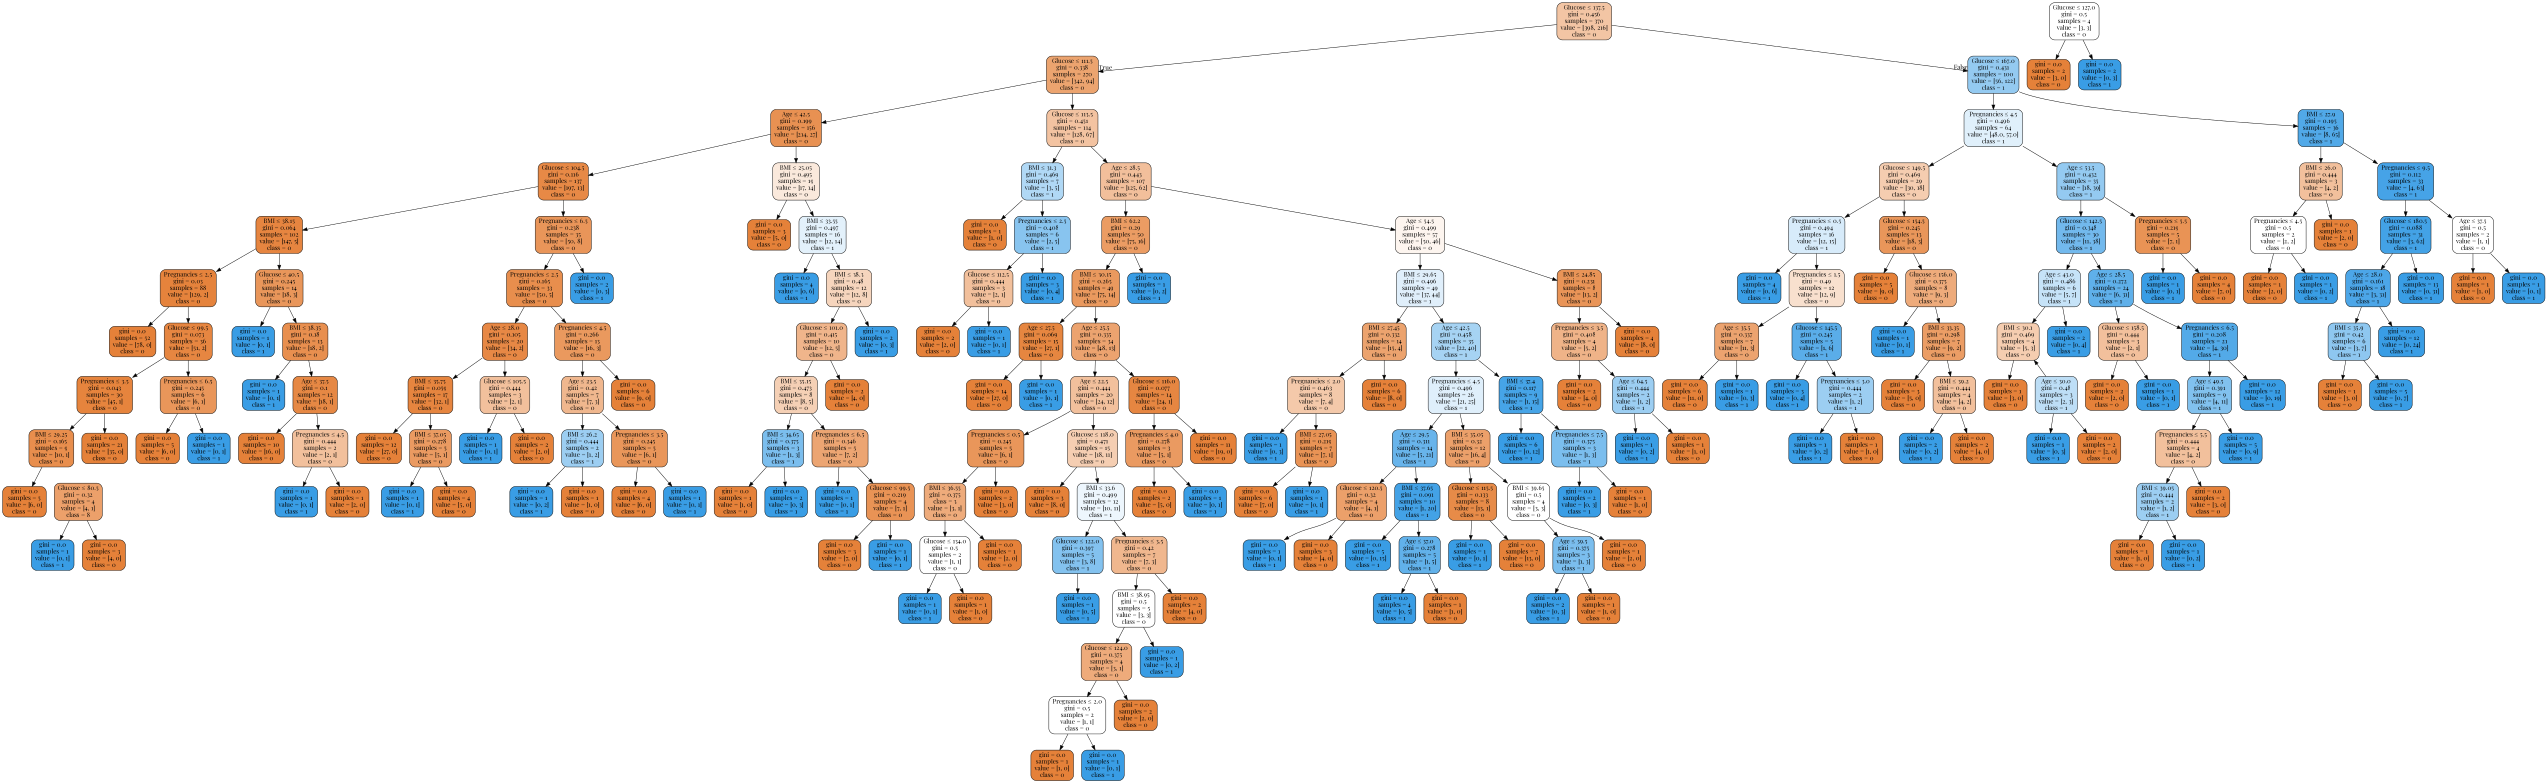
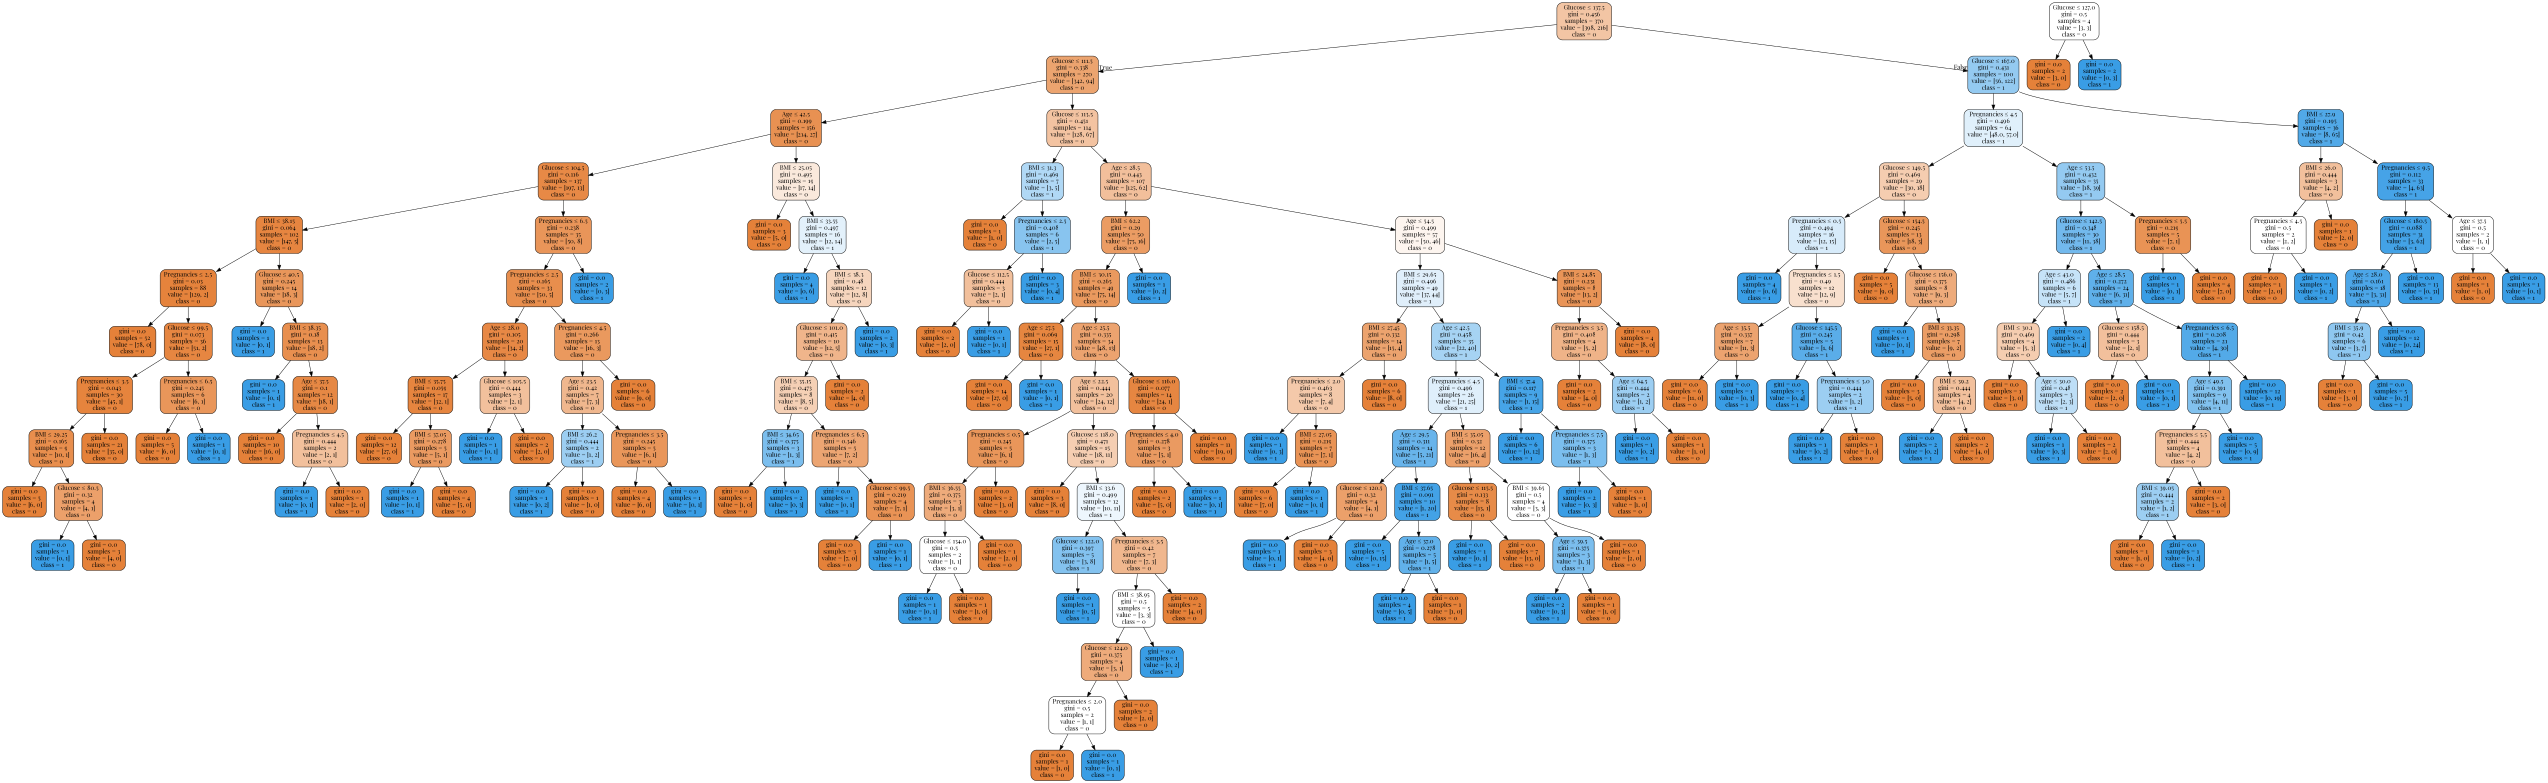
edge "Age ≤ 30.0" -> "BMI ≤ 30.1": reversed
edge "BMI ≤ 29.25" -> "Glucose ≤ 80.5": added
node "BMI ≤ 36.55": text "class = 3" -> "samples = 3"
node "Glucose ≤ 80.5": text "class = 8" -> "class = 0"
